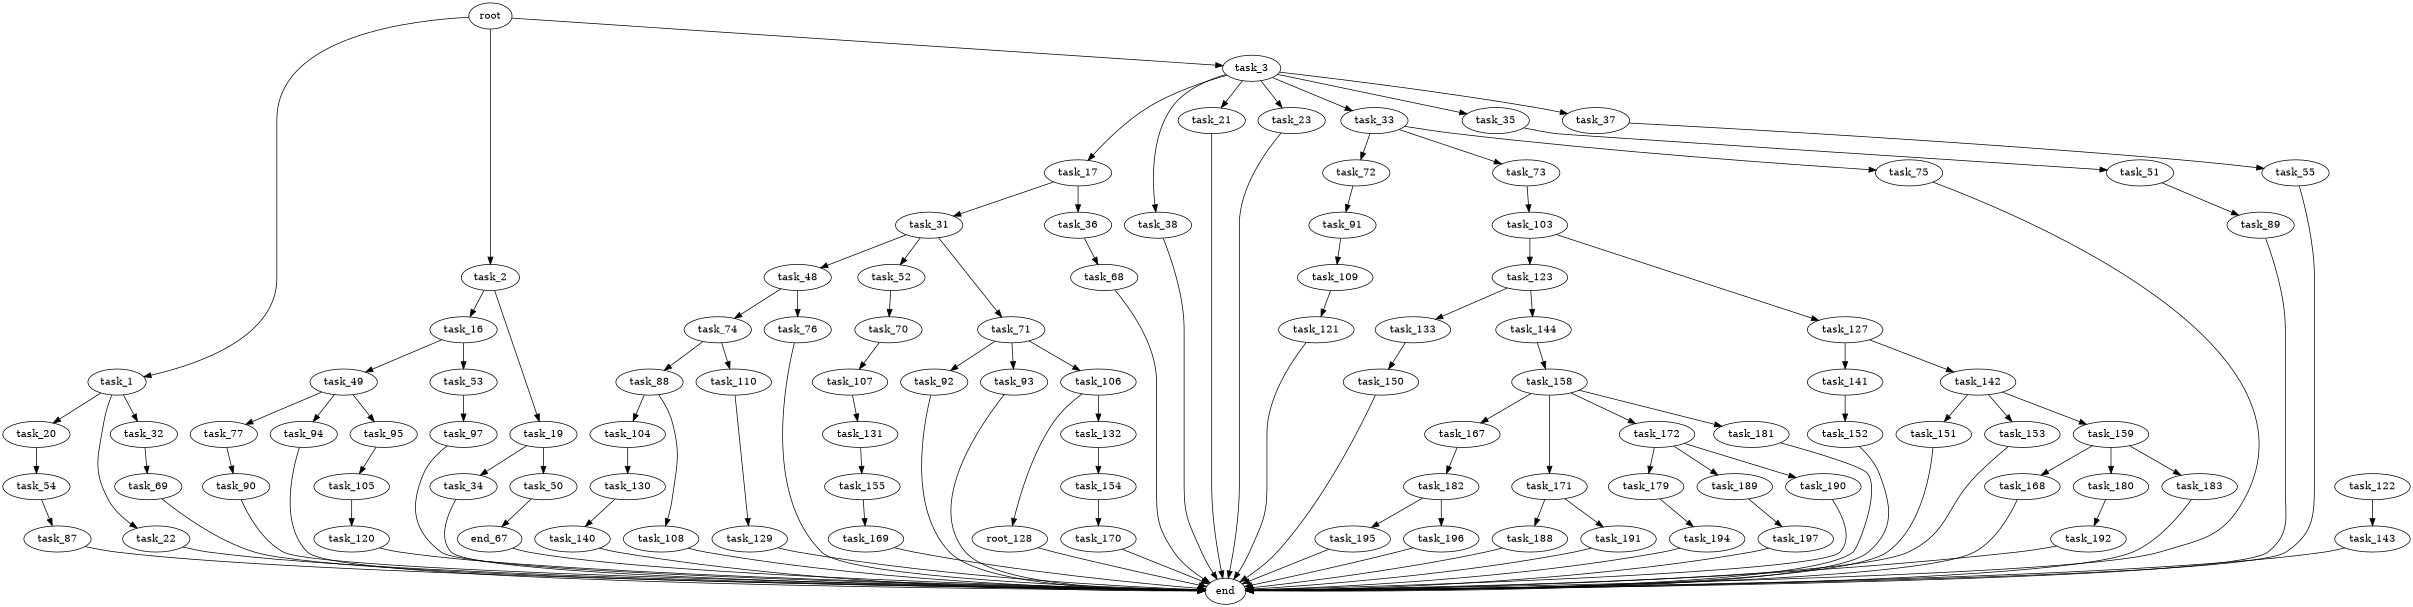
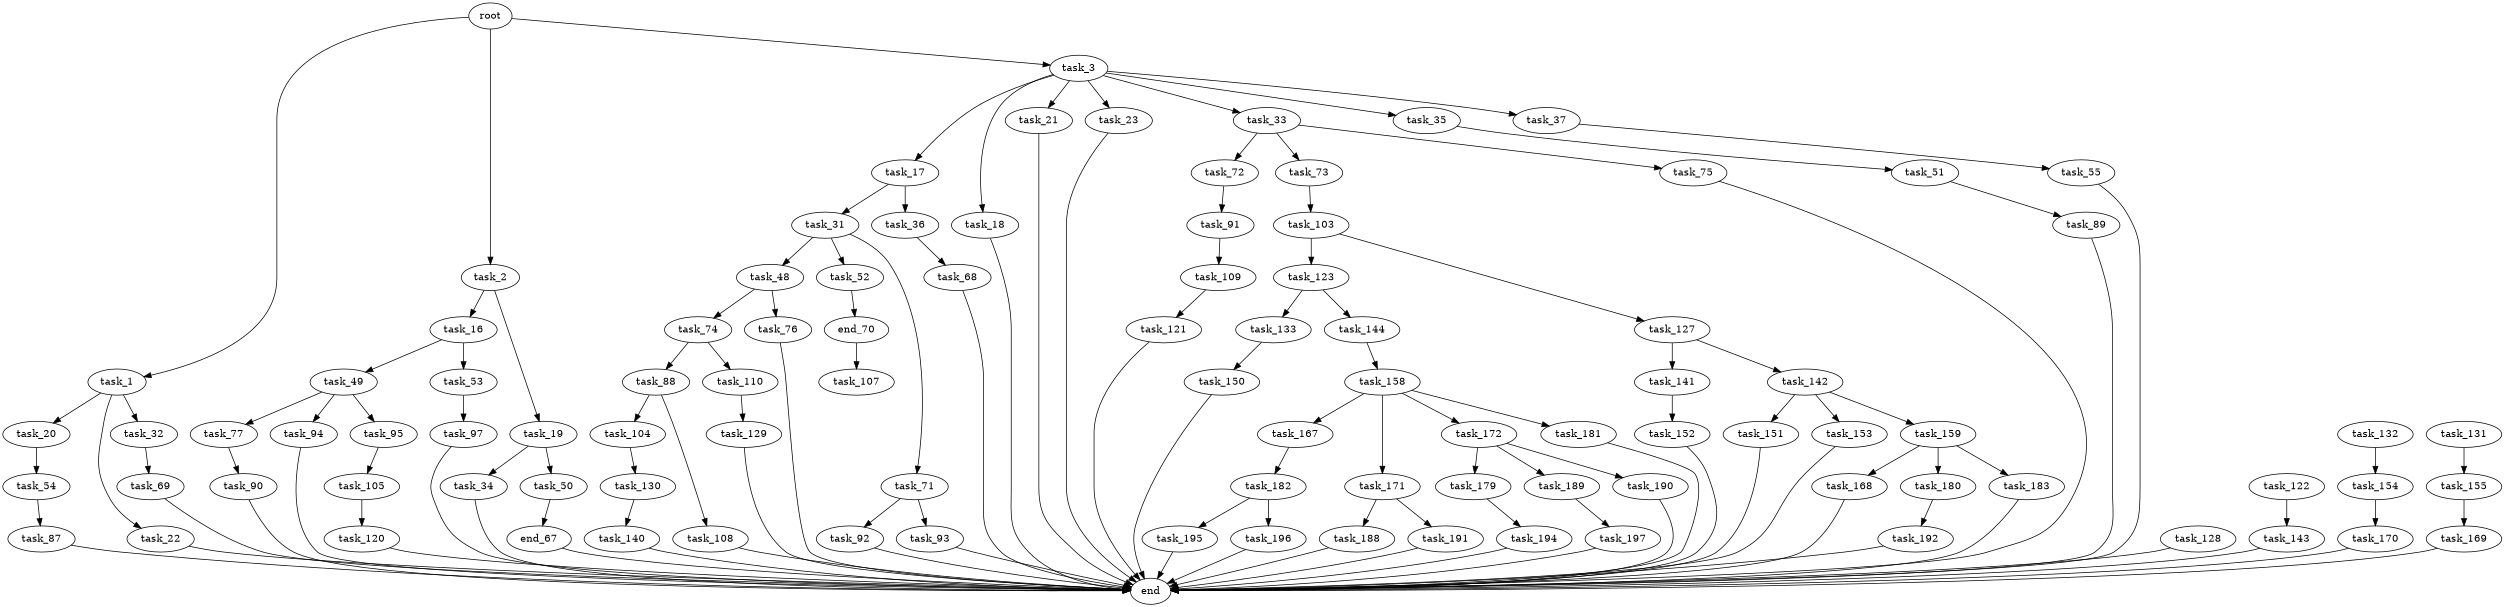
node "task_38": label "task_38" -> "task_18"
node "task_70": label "task_70" -> "end_70"
node "task_106": removed
edge "task_107" -> "task_131": removed
node "root_128": label "root_128" -> "task_128"
